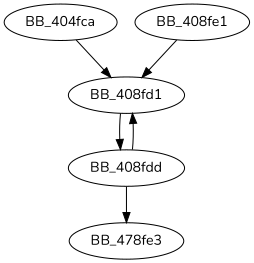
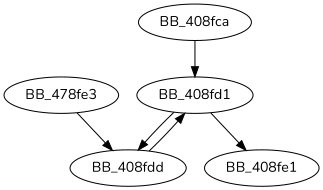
node "BB_404fca": label "BB_404fca" -> "BB_408fca"
edge "BB_408fe1" -> "BB_408fd1": reversed
edge "BB_408fdd" -> "BB_478fe3": reversed
